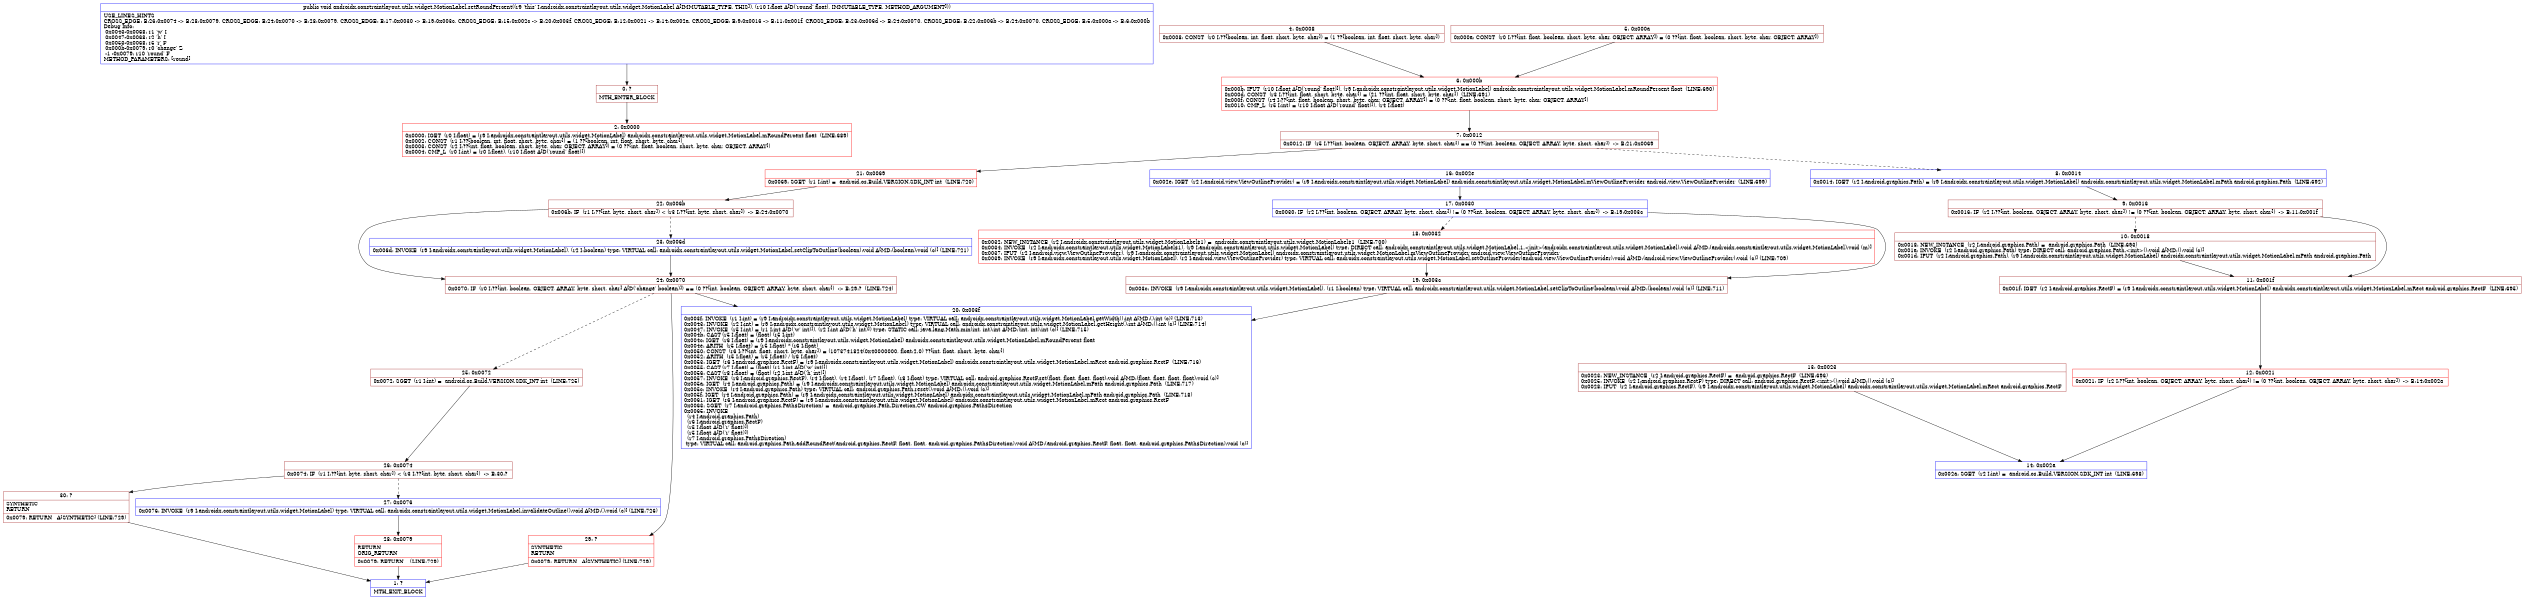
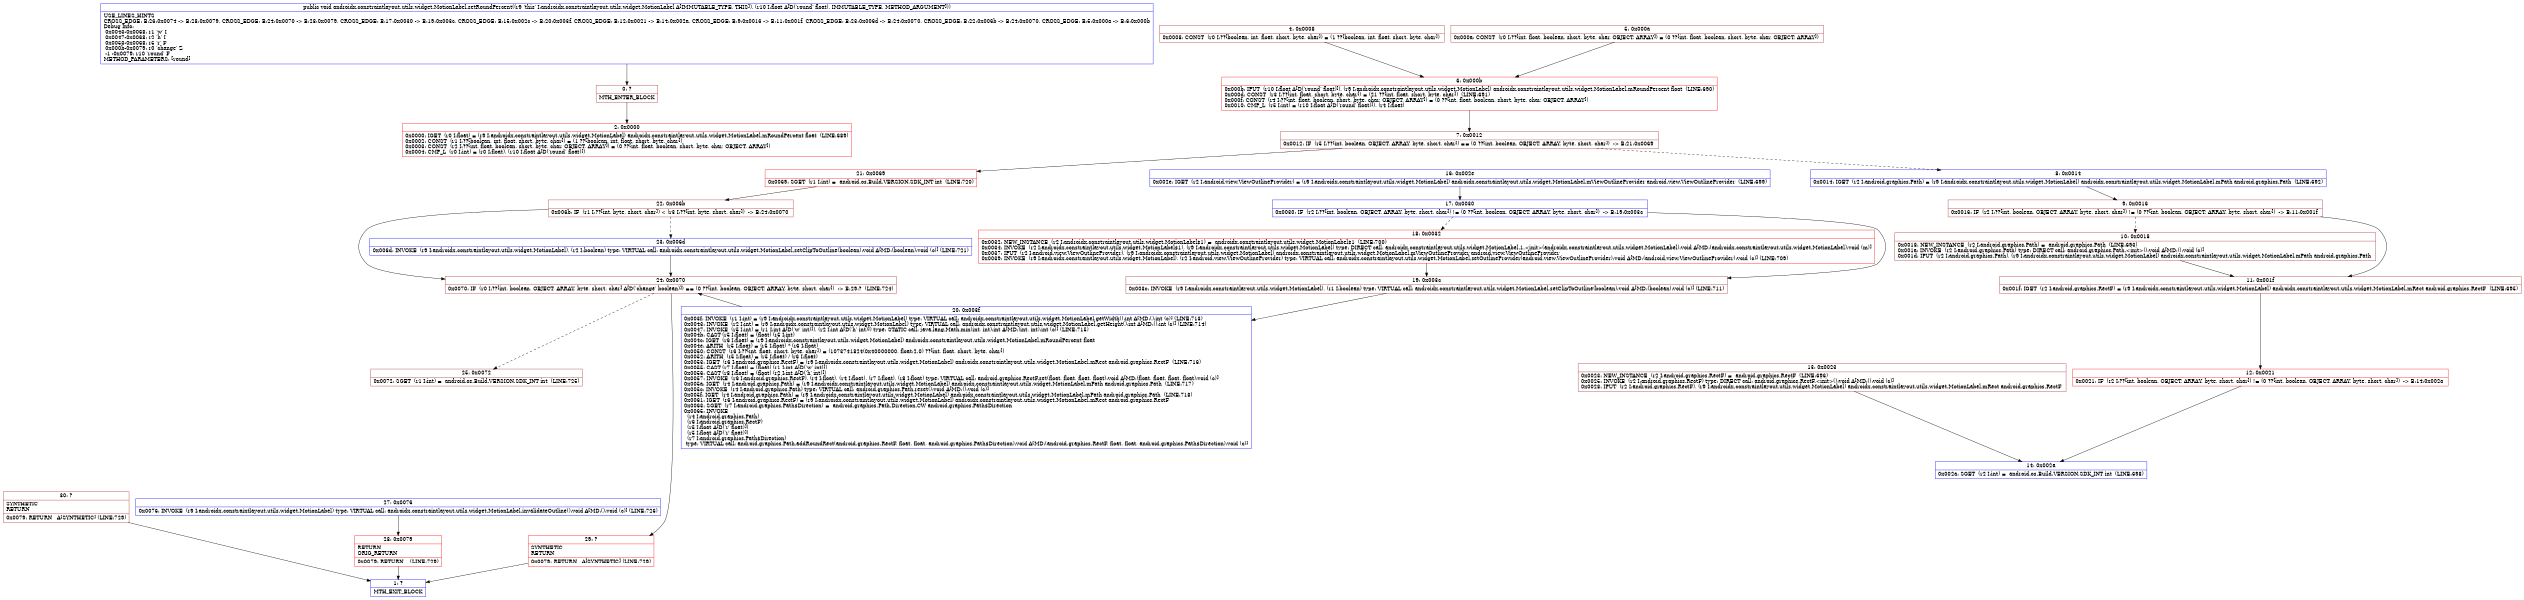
edge "24: 0x0070" -> "20: 0x003f": reversed
node "26: 0x0074": removed
